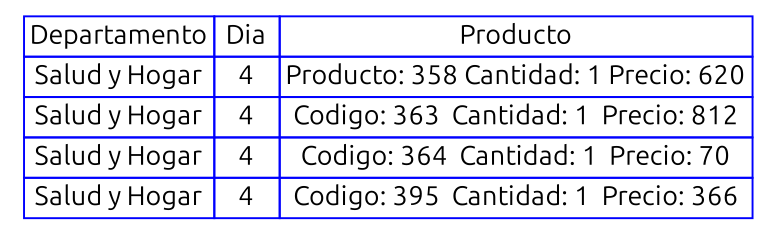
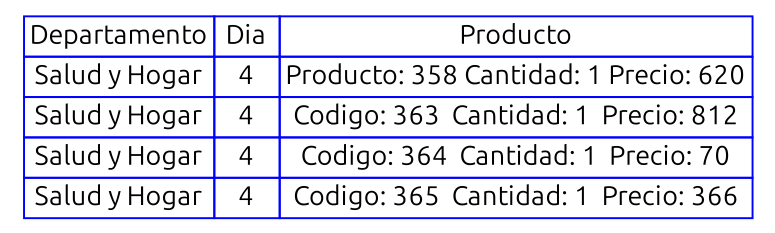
node "Departamento": text "Codigo: 395  Cantidad: 1  Precio: 366" -> "Codigo: 365  Cantidad: 1  Precio: 366"
